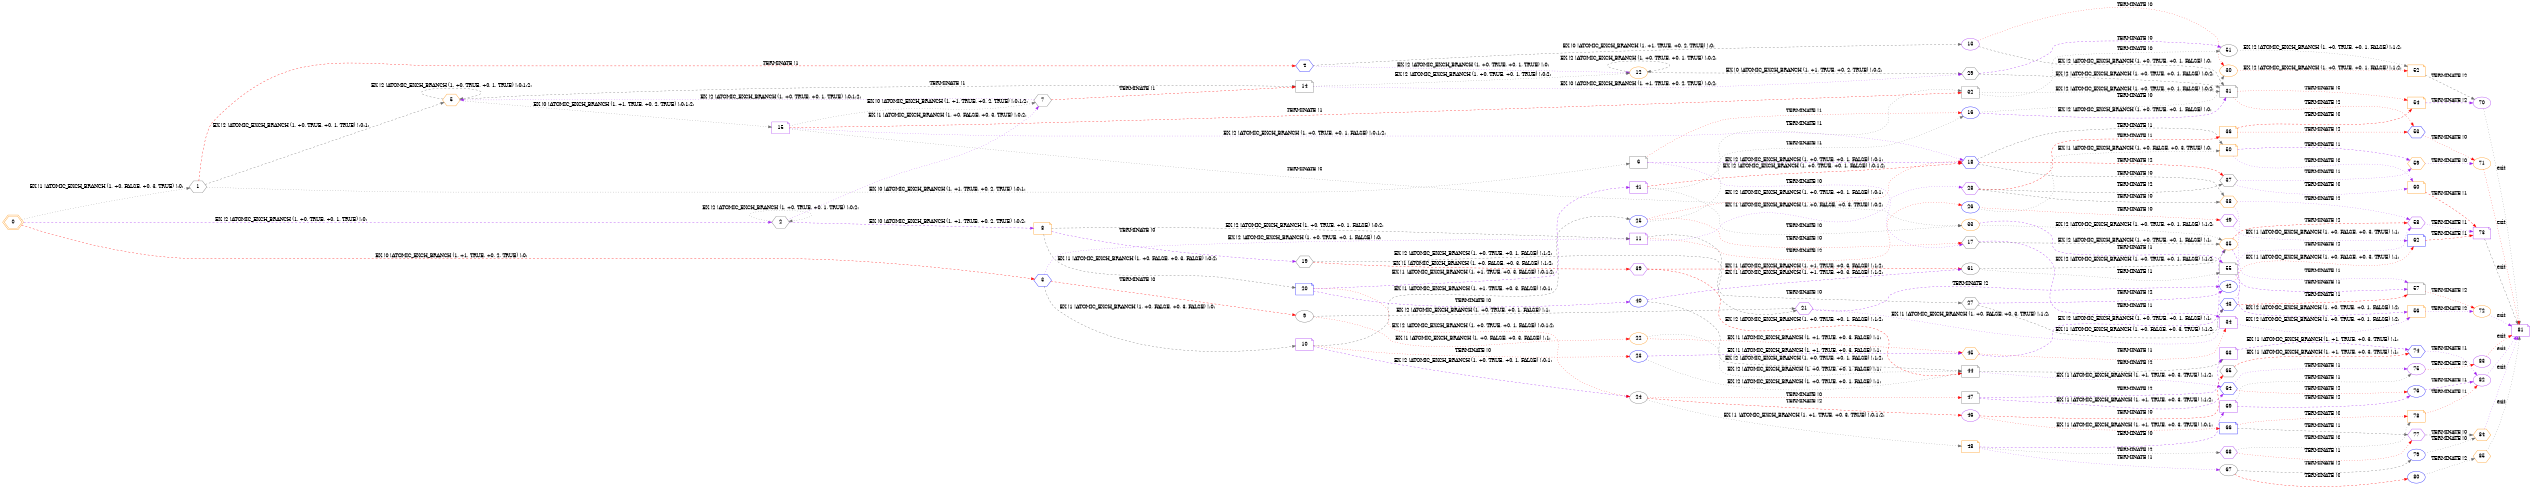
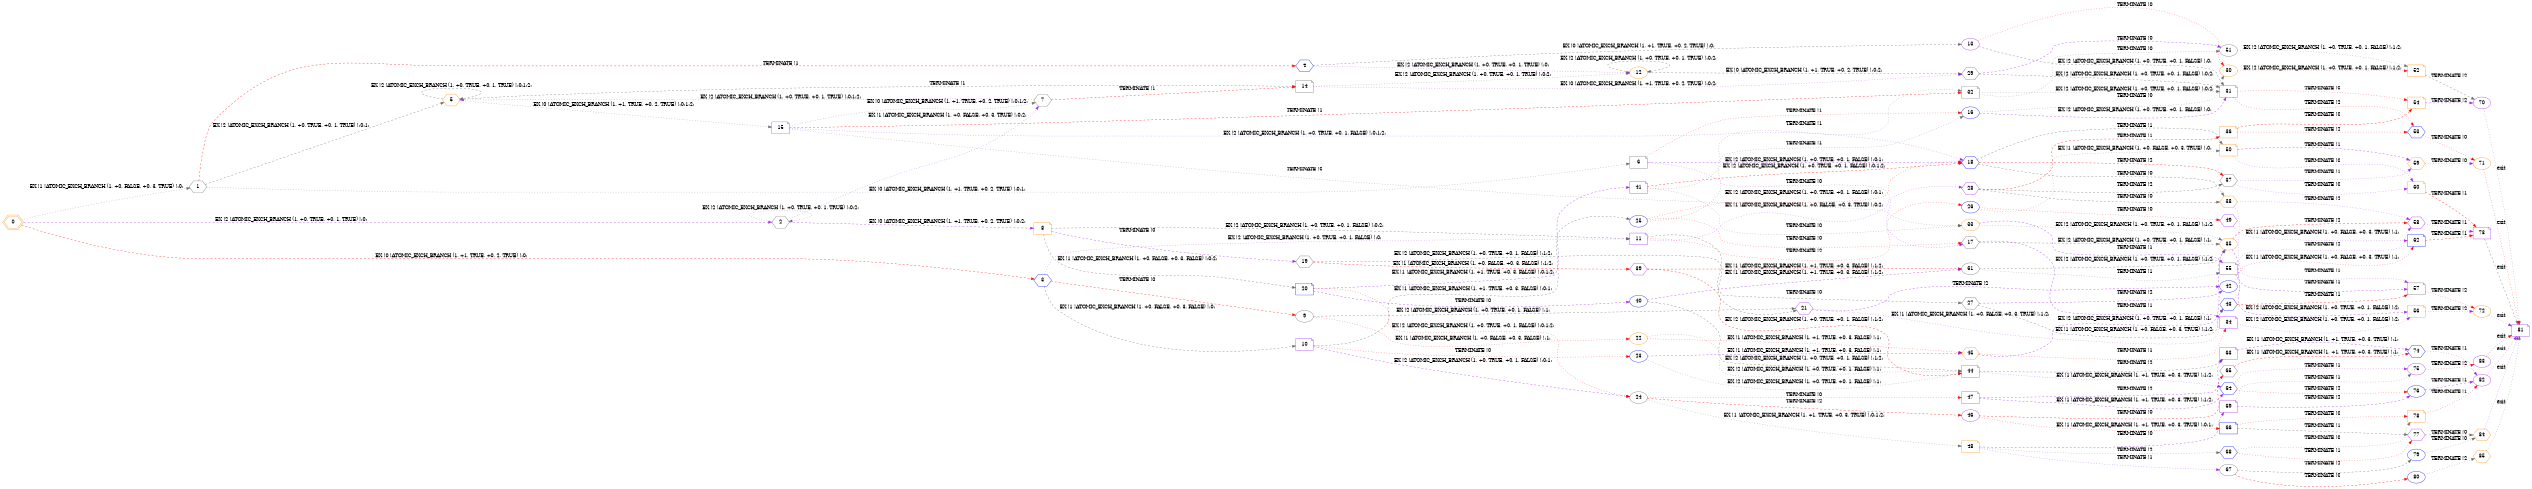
node "68": color purple -> blue
